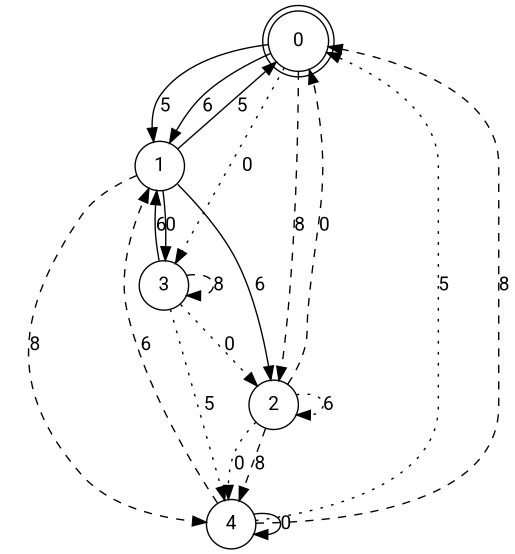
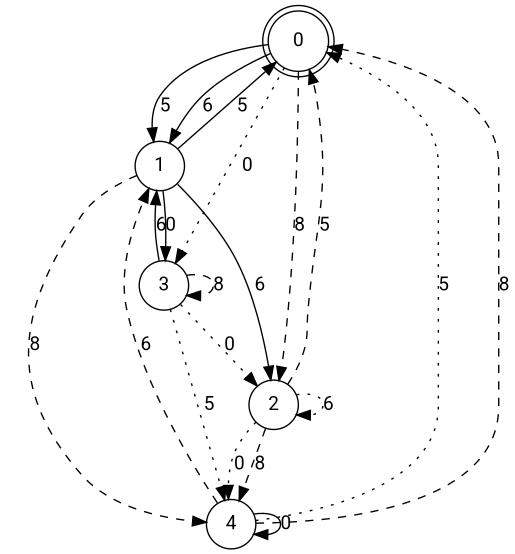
edge "2" -> "0": label "0" -> "5"
